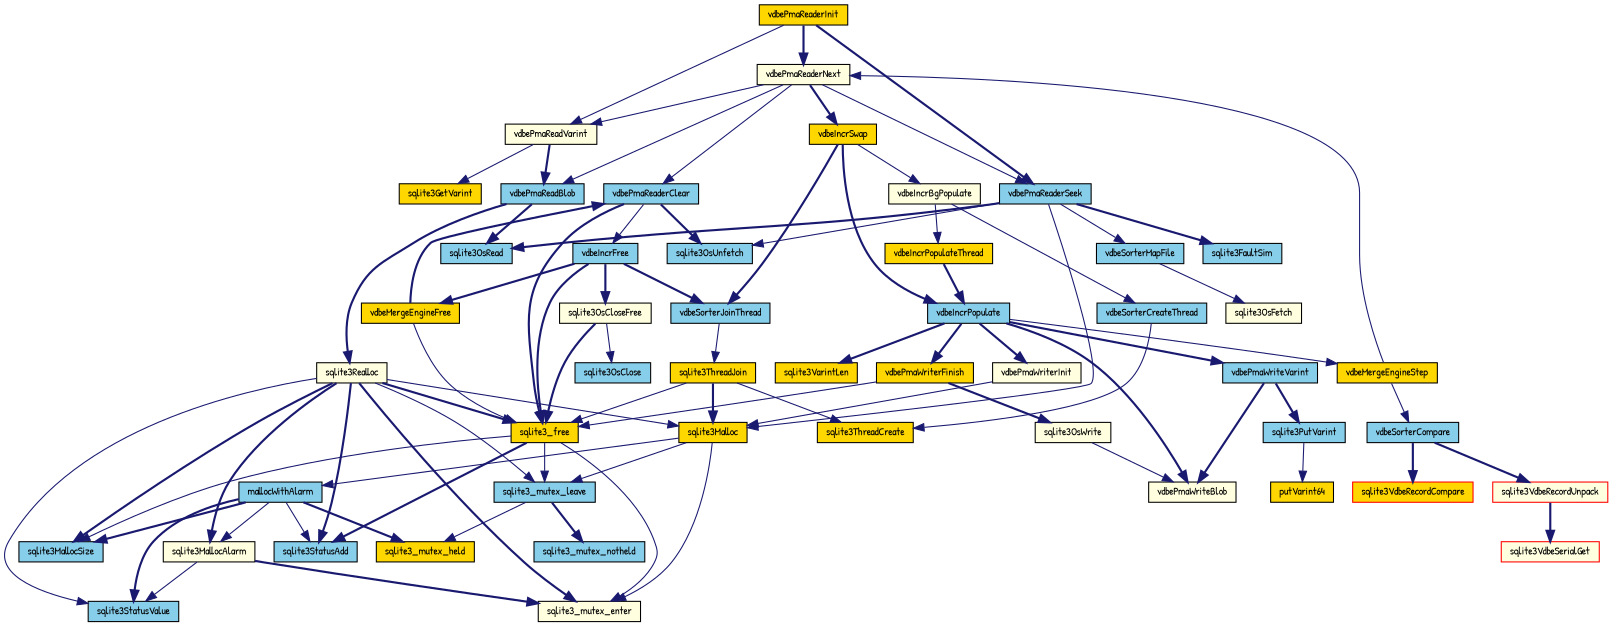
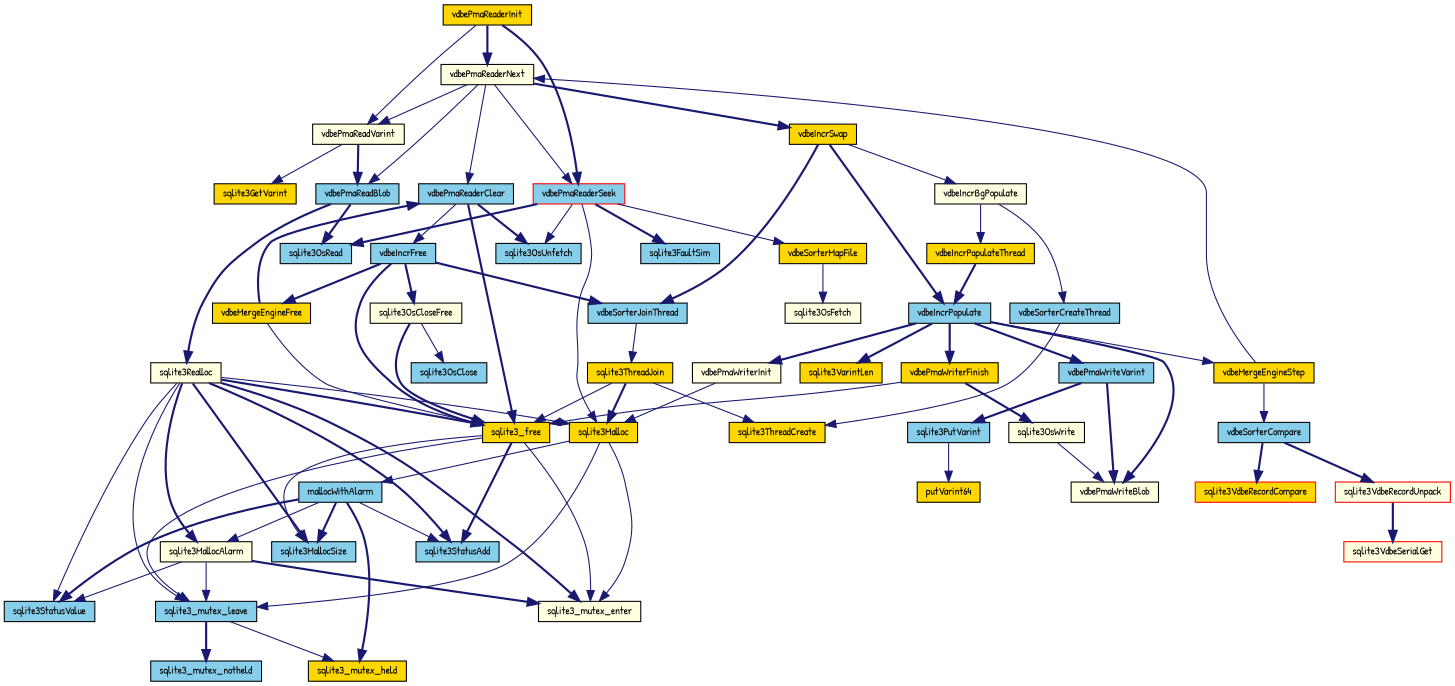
node "vdbePmaReaderSeek": color black -> red
node "vdbeSorterMapFile": fillcolor skyblue -> gold
edge "sqlite3MallocAlarm" -> "sqlite3_mutex_leave": added
